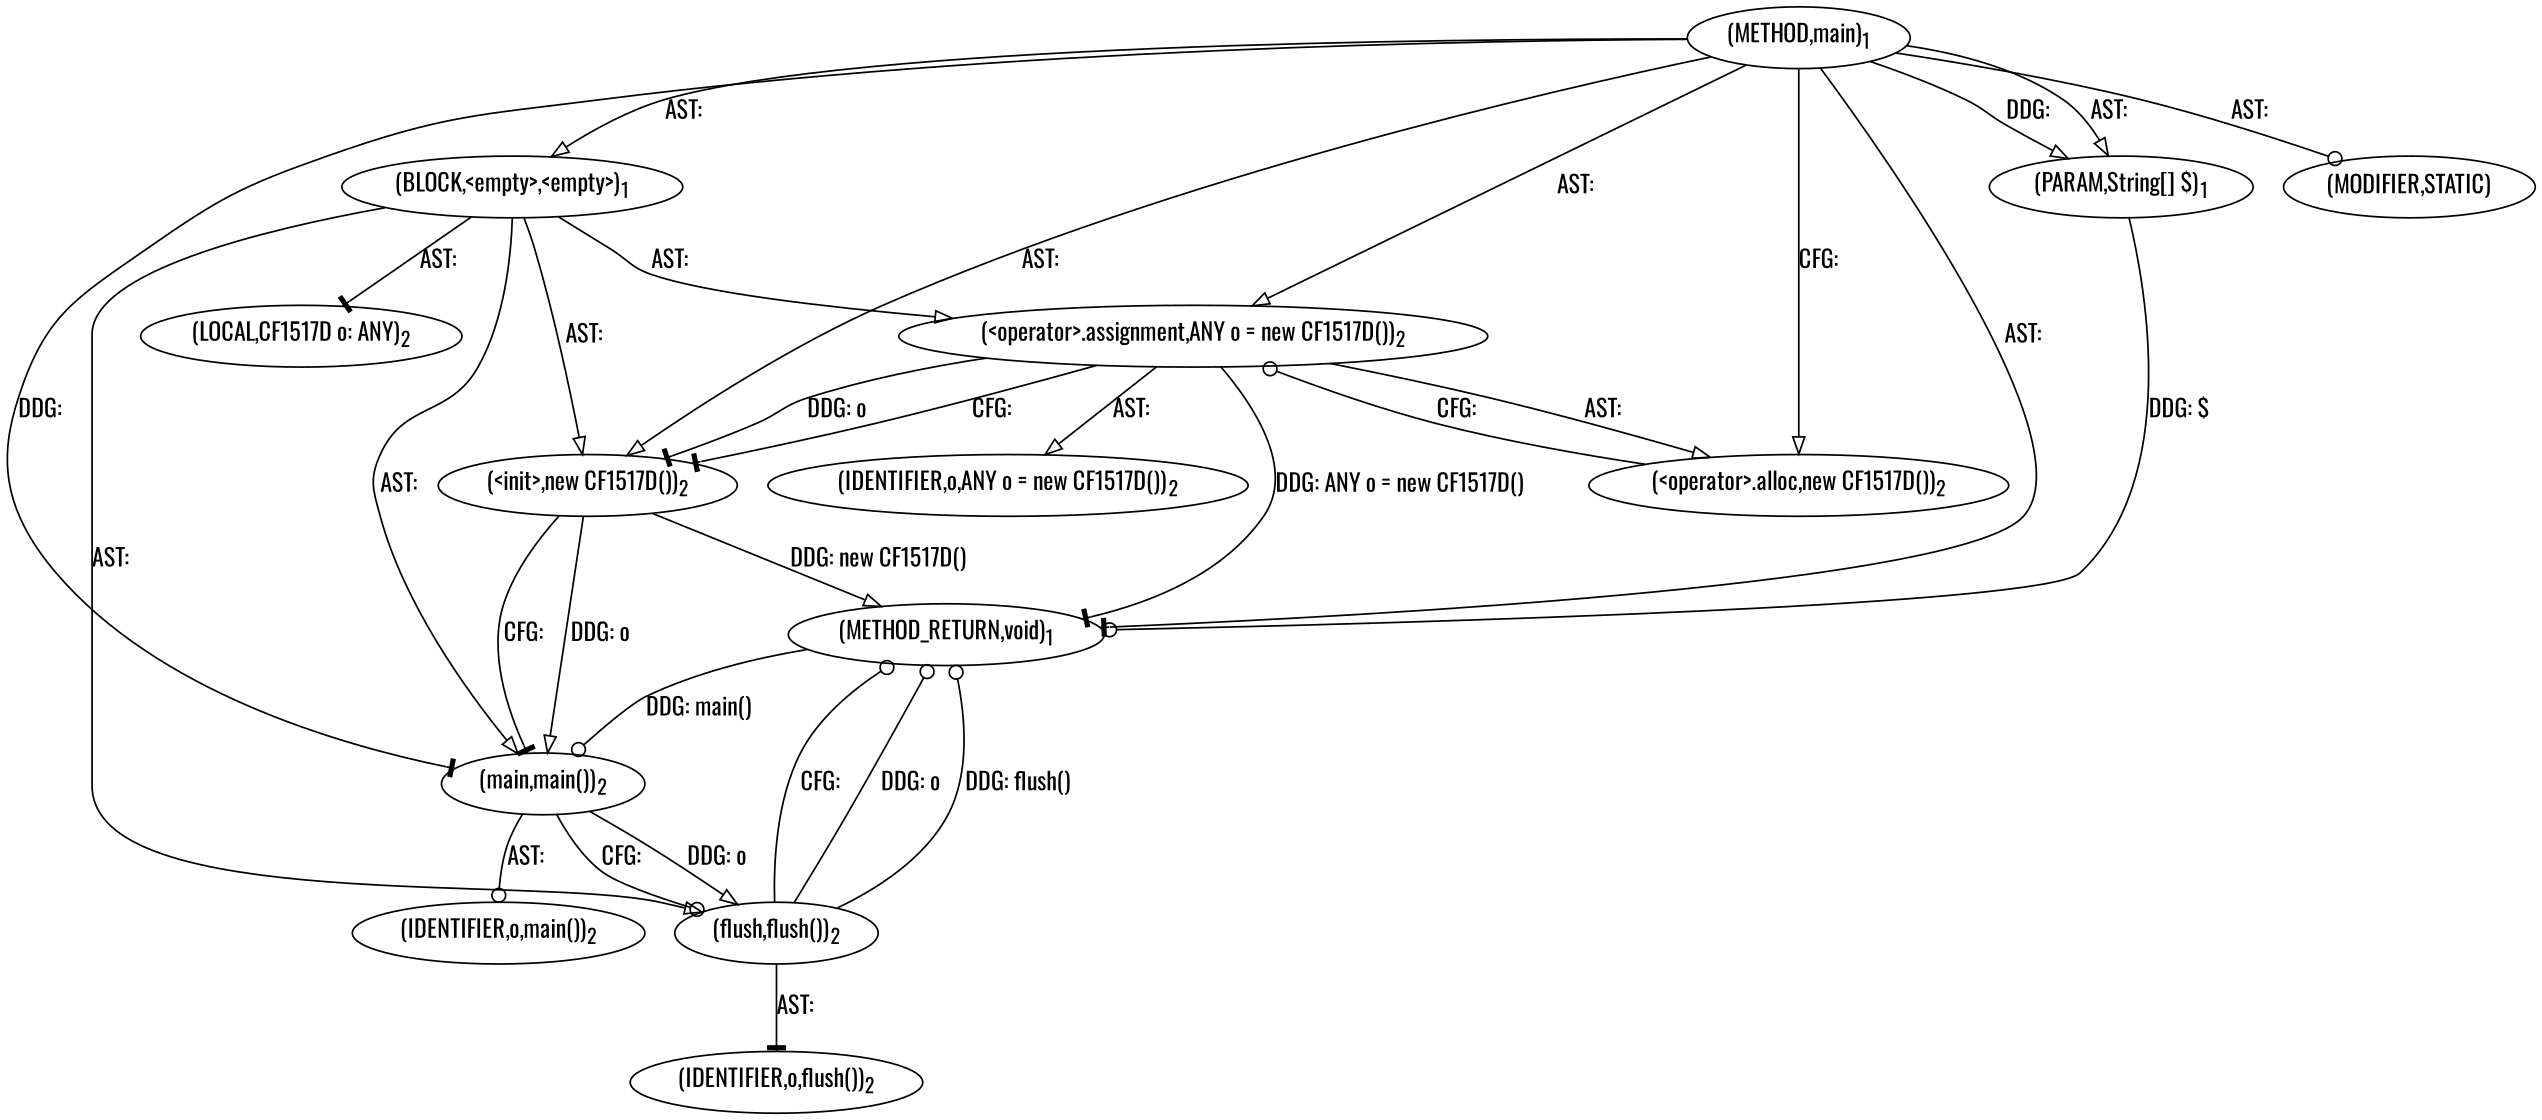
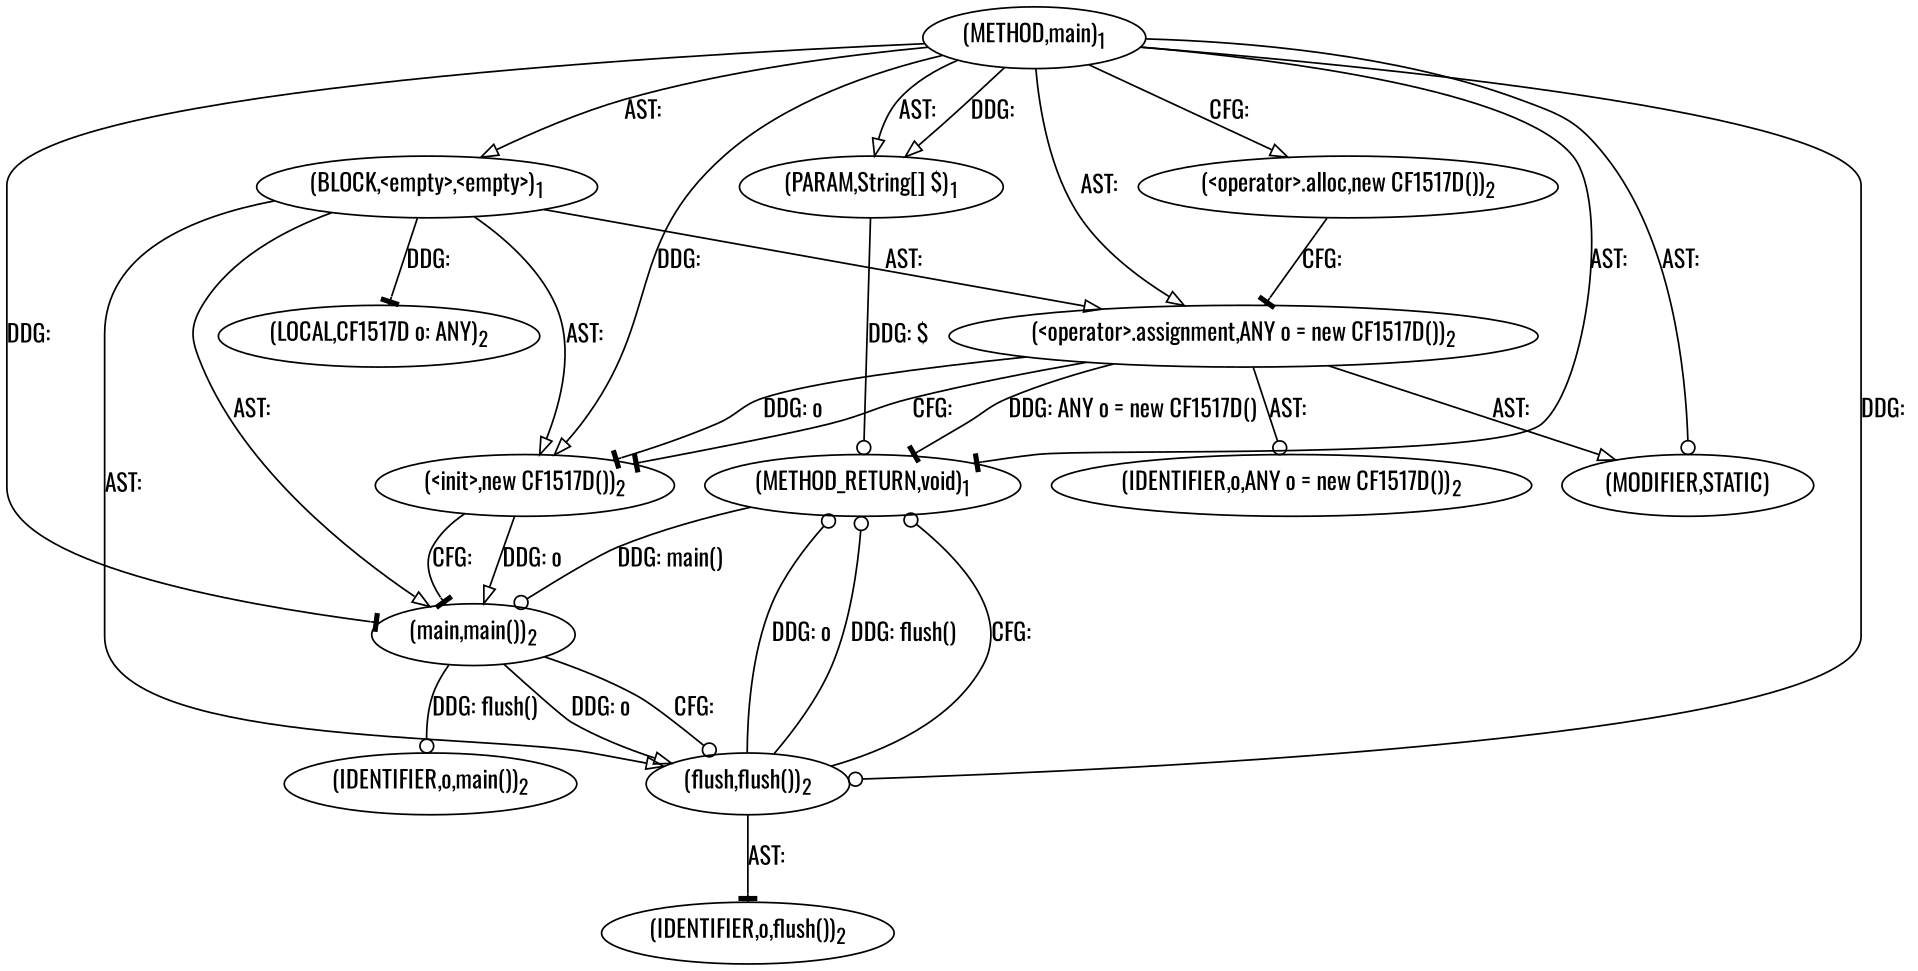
edge "(BLOCK,<empty>,<empty>)" -> "(LOCAL,CF1517D o: ANY)": label "AST: " -> "DDG: "
edge "(METHOD,main)" -> "(<init>,new CF1517D())": label "AST: " -> "DDG: "
edge "(<operator>.assignment,ANY o = new CF1517D())" -> "(<operator>.alloc,new CF1517D())": now "(<operator>.assignment,ANY o = new CF1517D())" -> "(MODIFIER,STATIC)"
edge "(<operator>.assignment,ANY o = new CF1517D())" -> "(IDENTIFIER,o,ANY o = new CF1517D())": arrowhead onormal -> odot
edge "(<operator>.alloc,new CF1517D())" -> "(<operator>.assignment,ANY o = new CF1517D())": arrowhead odot -> tee
edge "(METHOD,main)" -> "(flush,flush())": added, label "DDG:"
edge "(<init>,new CF1517D())" -> "(METHOD_RETURN,void)": removed, label "DDG: new CF1517D()"
edge "(main,main())" -> "(IDENTIFIER,o,main())": label "AST: " -> "DDG: flush()"
